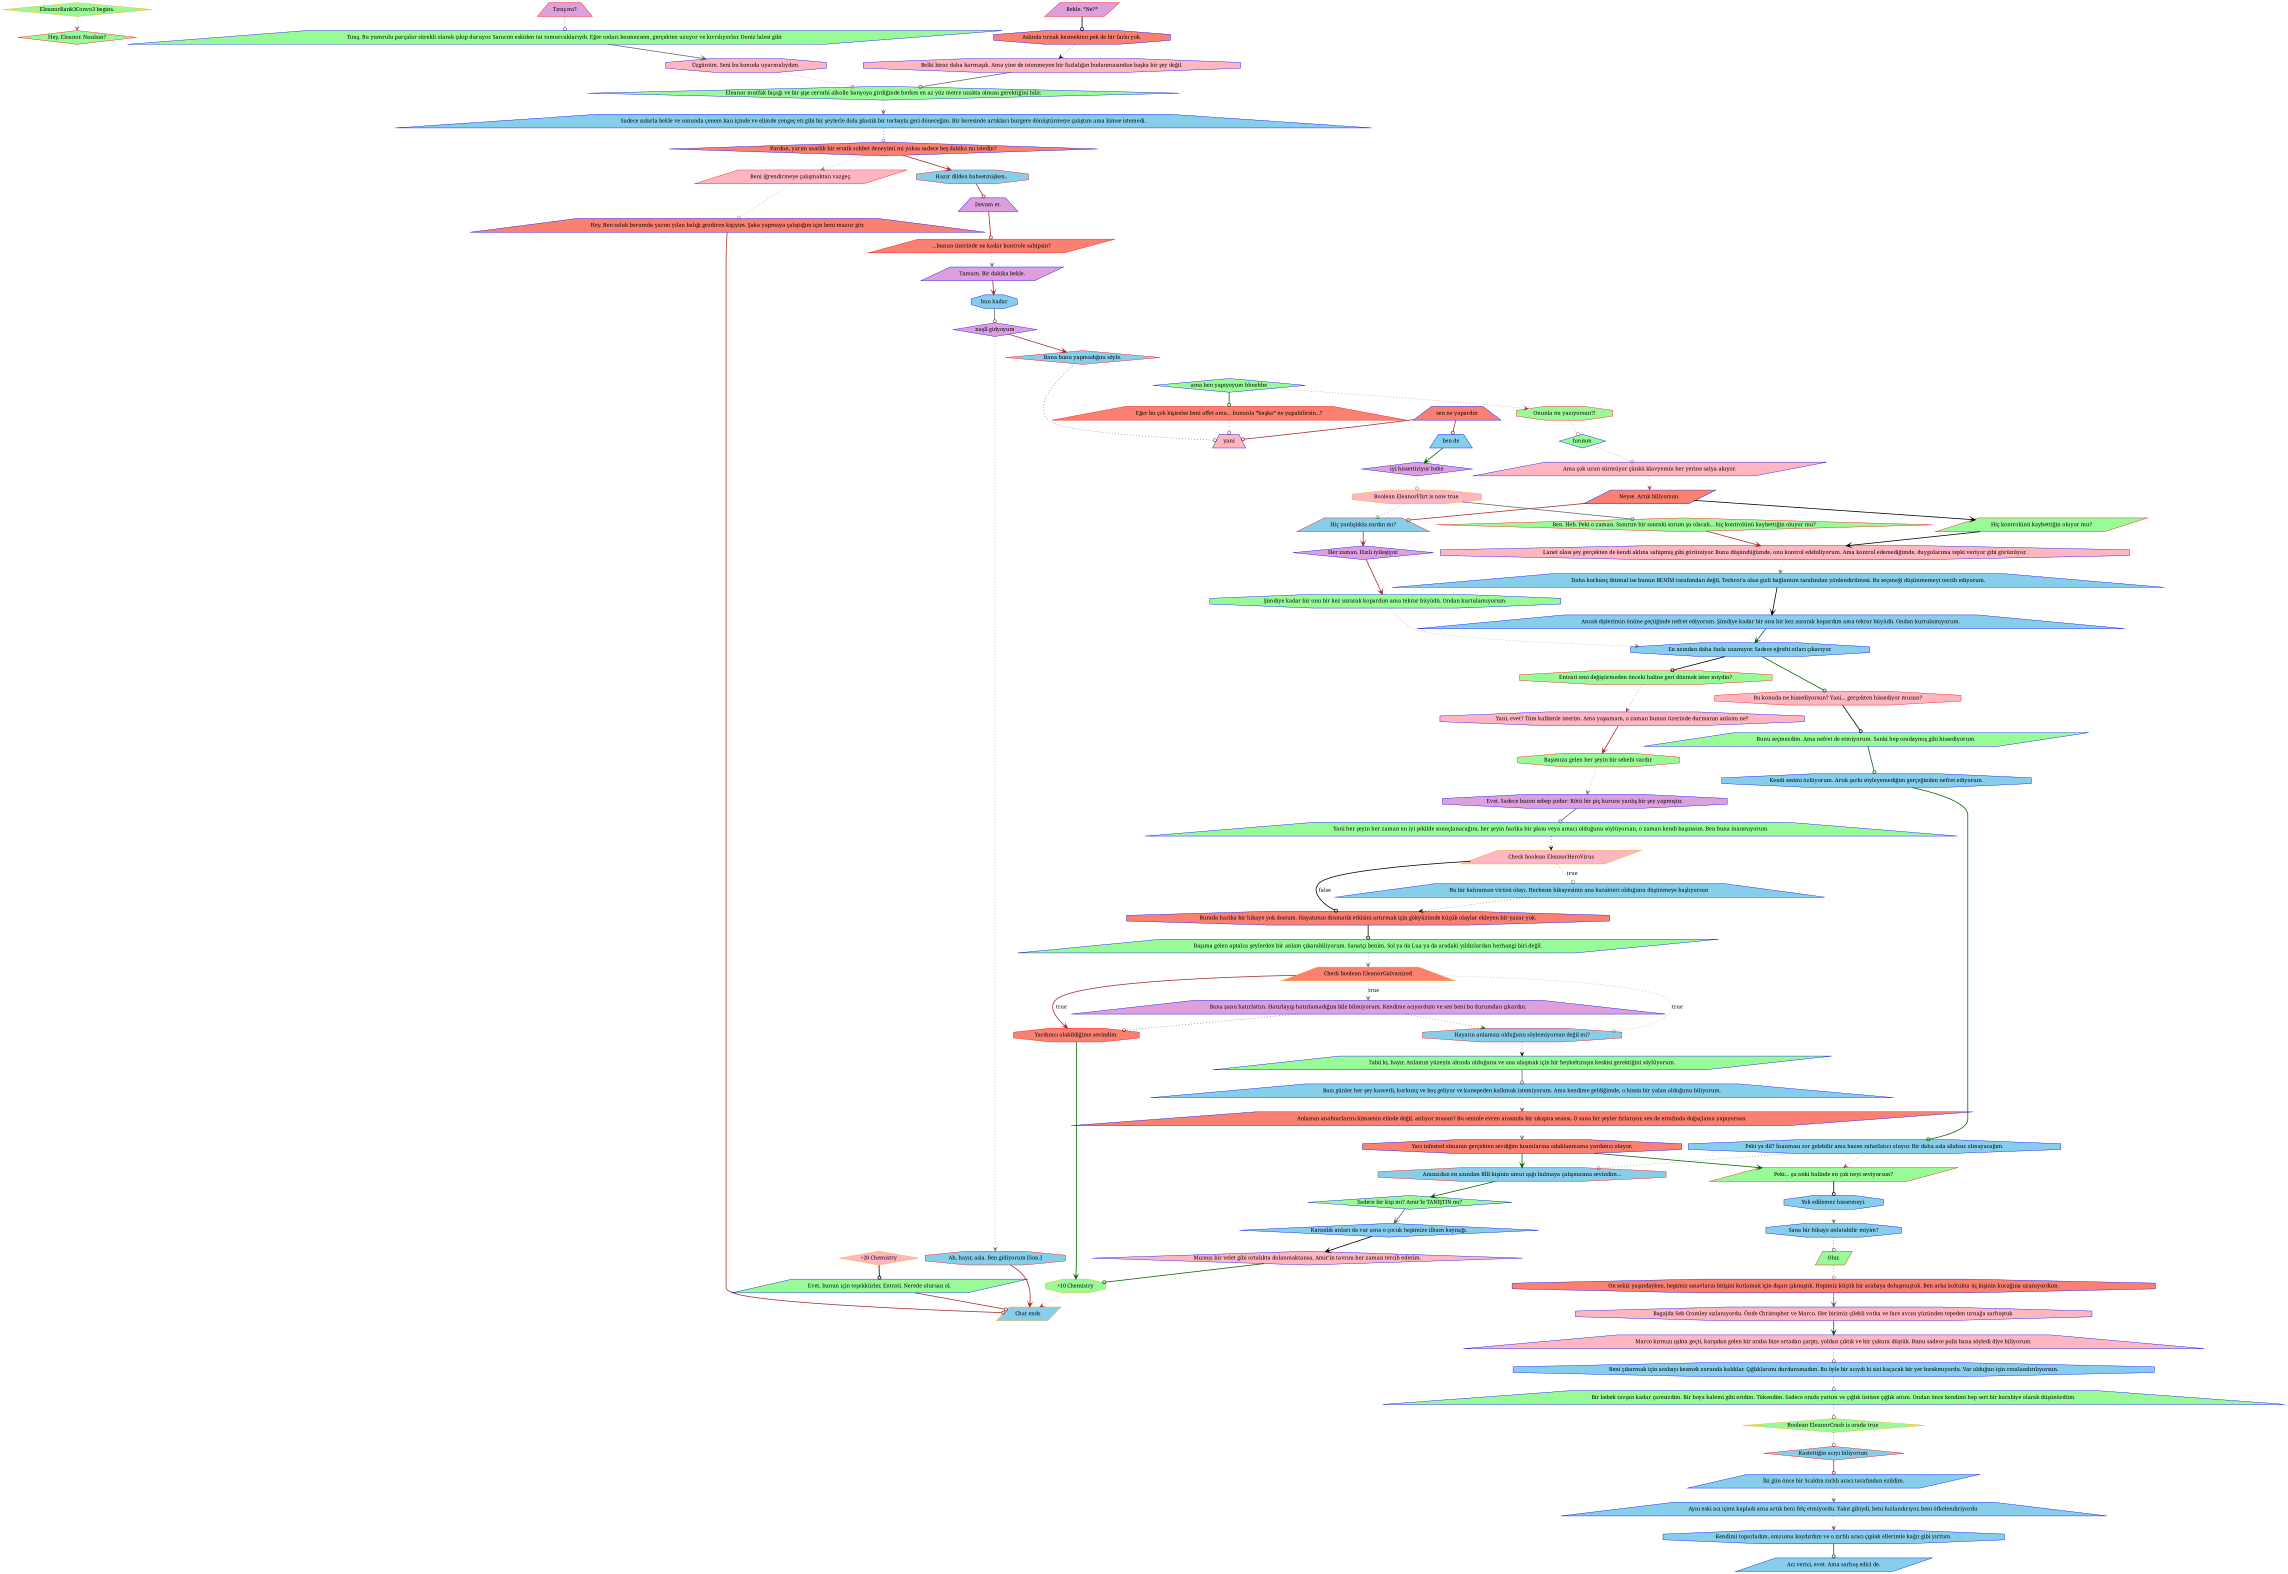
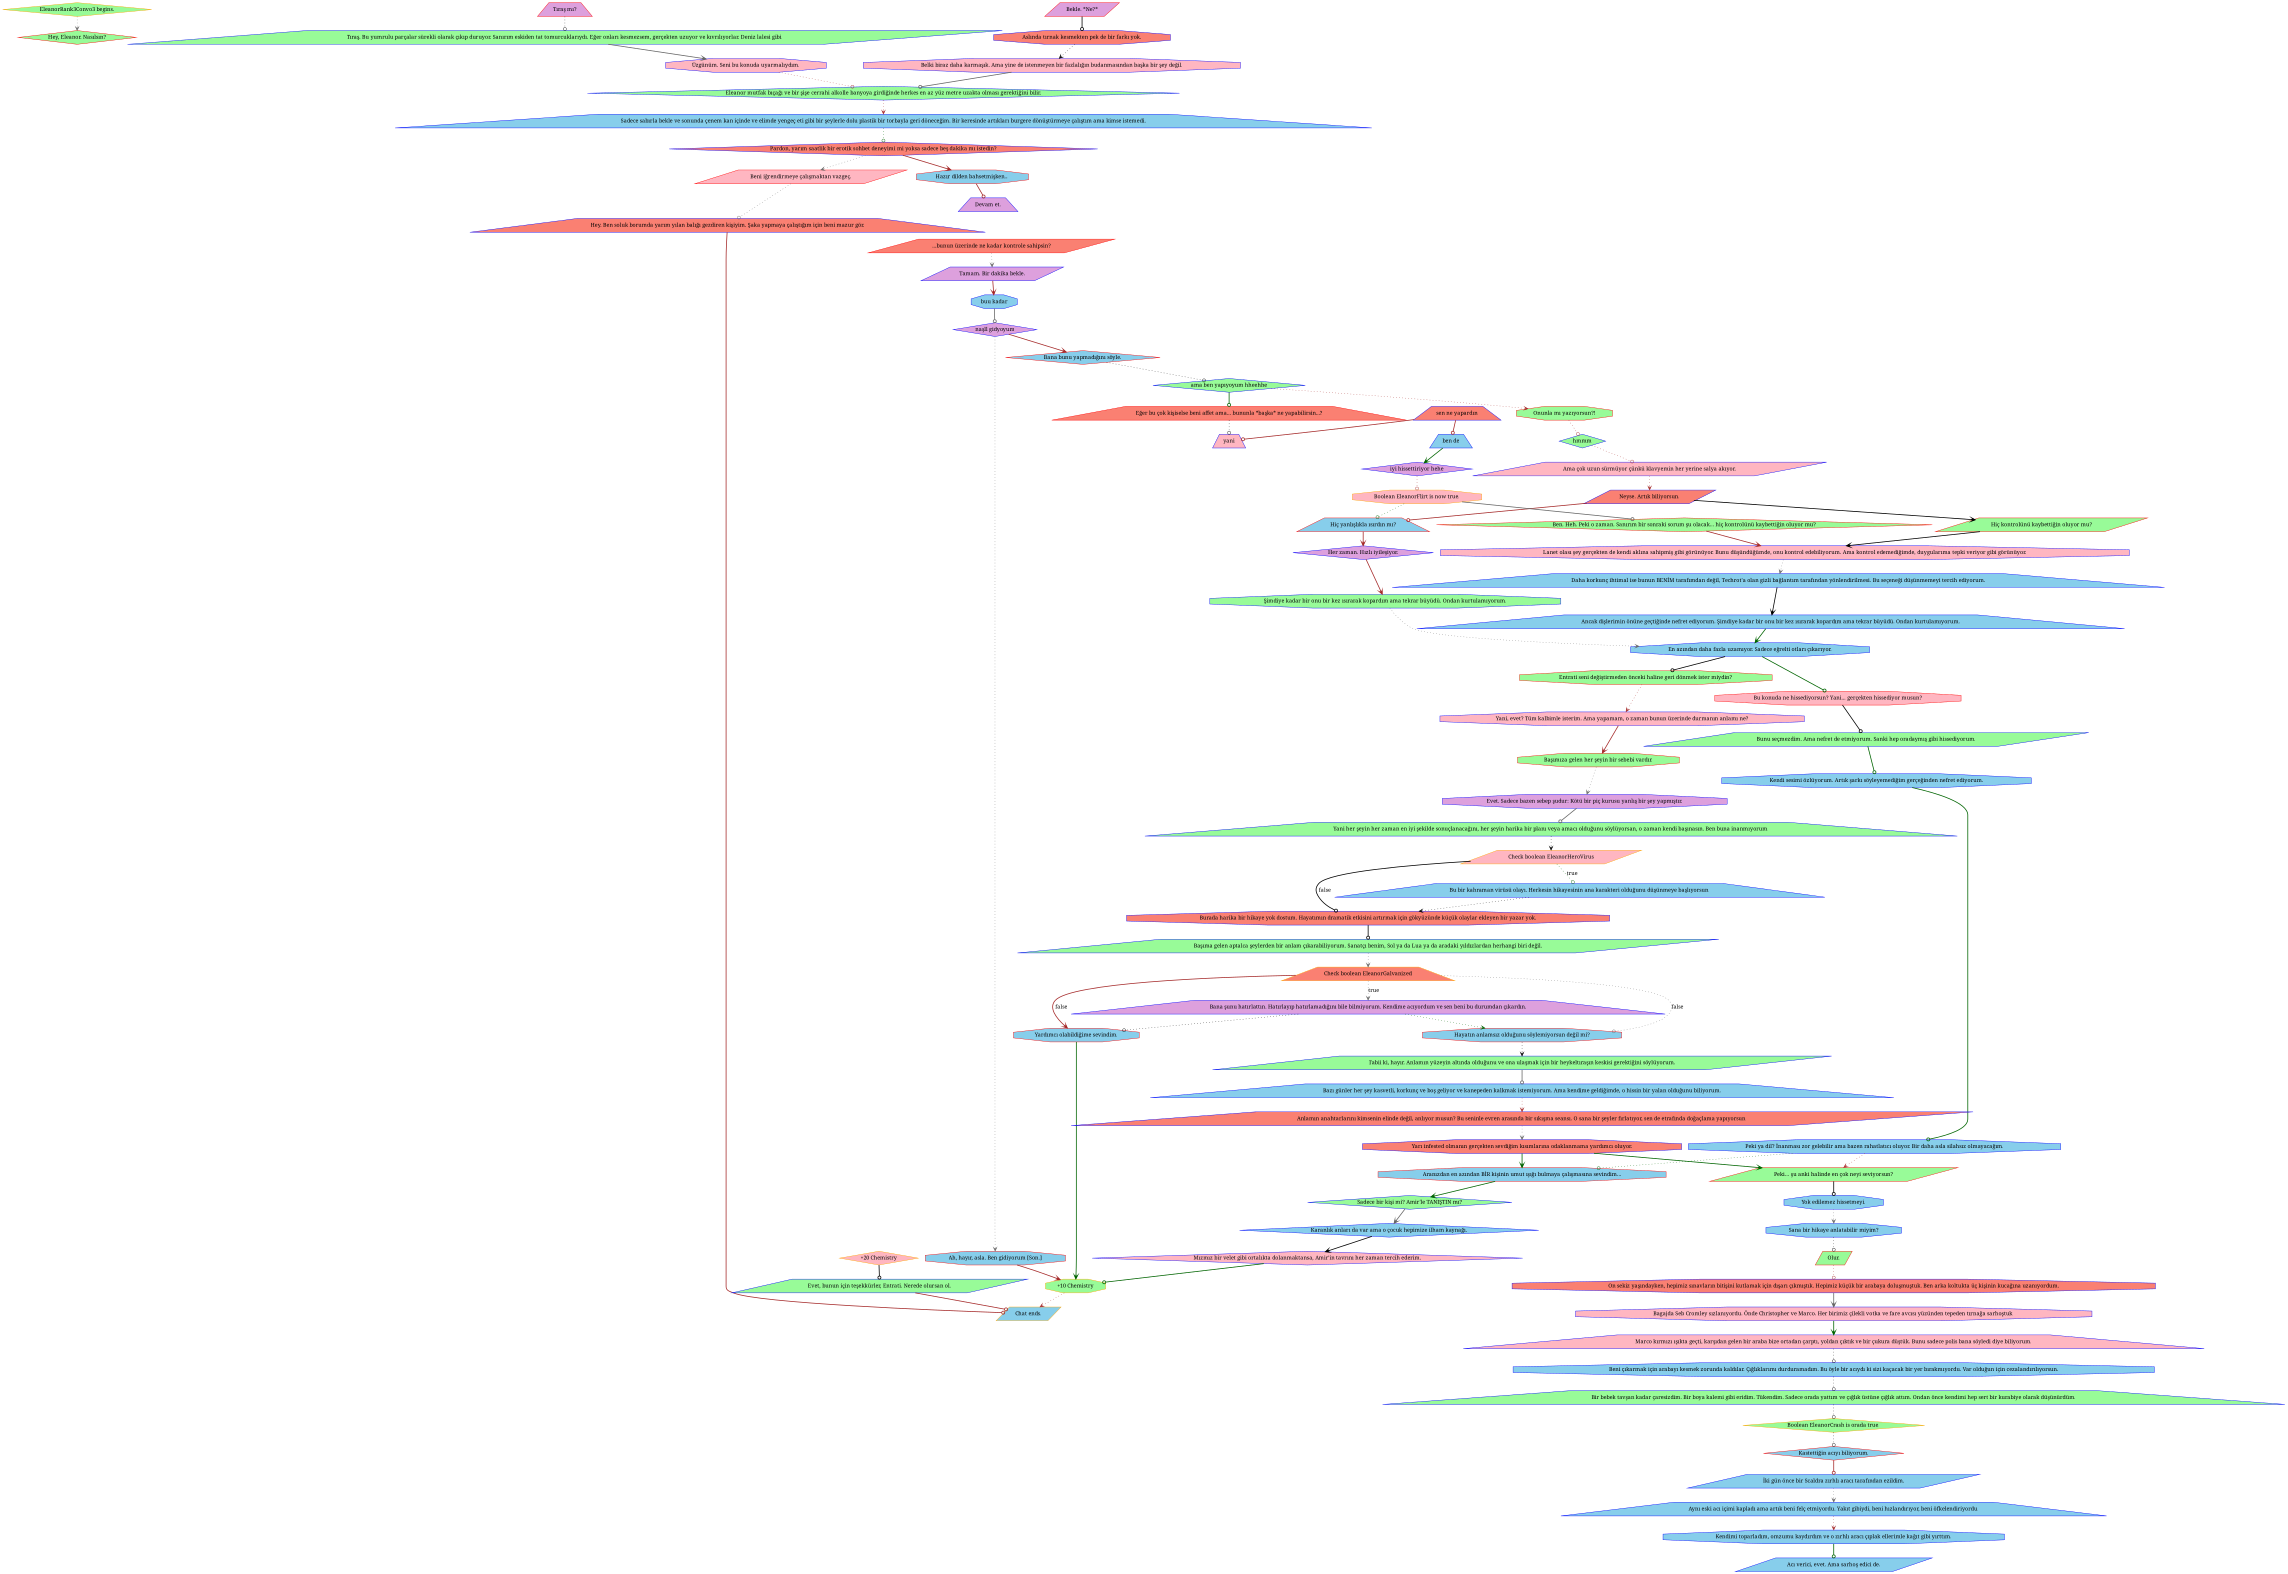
edge "Devam et." -> "...bunun üzerinde ne kadar kontrole sahipsin?": removed
edge "Bana bunu yapmadığını söyle." -> "yani": now "Bana bunu yapmadığını söyle." -> "ama ben yapıyoyum hheehhe"
edge "Check boolean EleanorGalvanized" -> "Yardımcı olabildiğime sevindim.": label "true" -> "false"
edge "Check boolean EleanorGalvanized" -> "Hayatın anlamsız olduğunu söylemiyorsun değil mi?": label "true" -> "false"
node "Yardımcı olabildiğime sevindim.": fillcolor salmon -> skyblue
edge "Ah, hayır, asla. Ben gidiyorum [Son.]" -> "Chat ends.": now "Ah, hayır, asla. Ben gidiyorum [Son.]" -> "+10 Chemistry"
